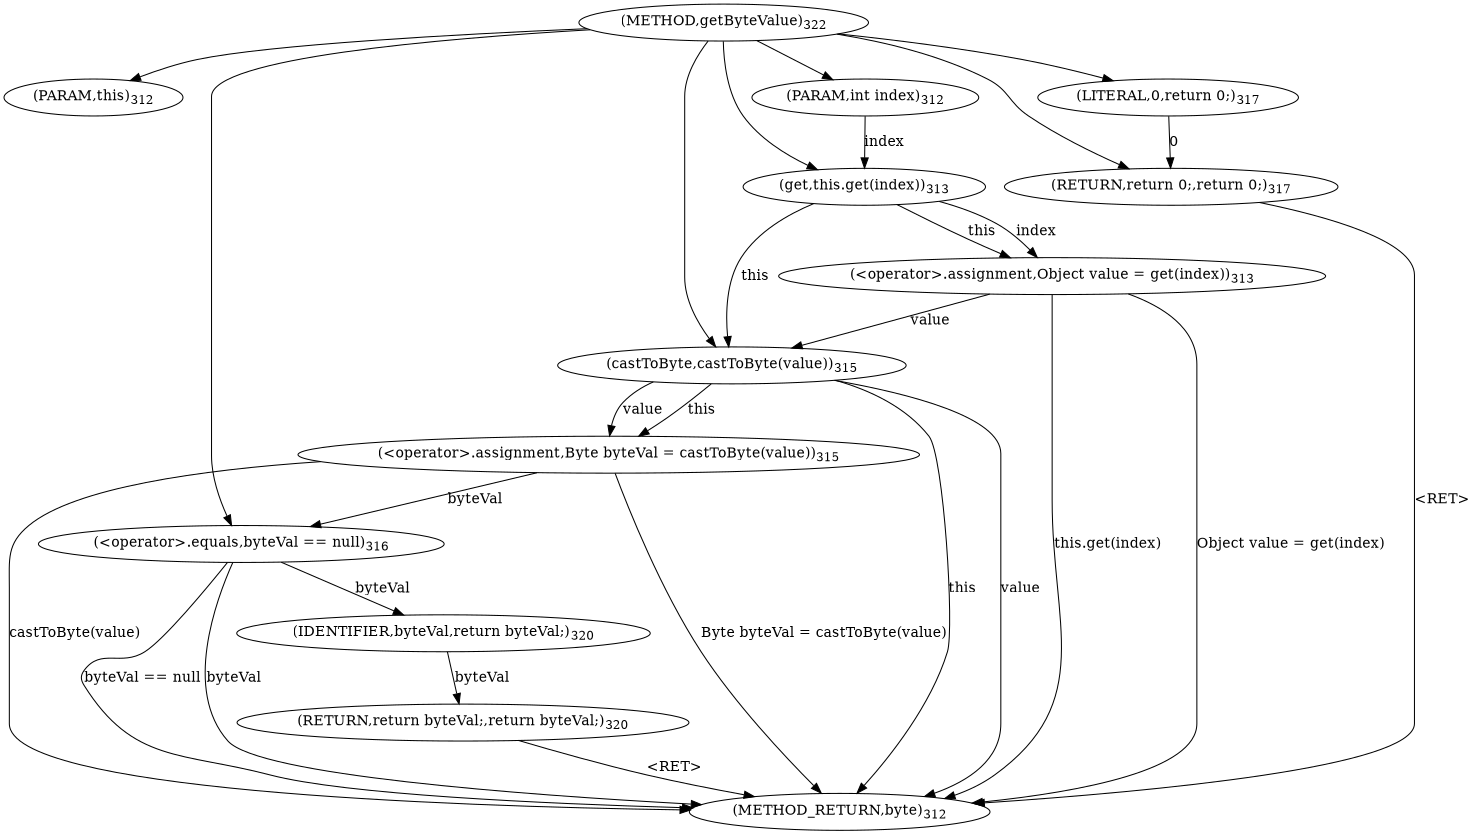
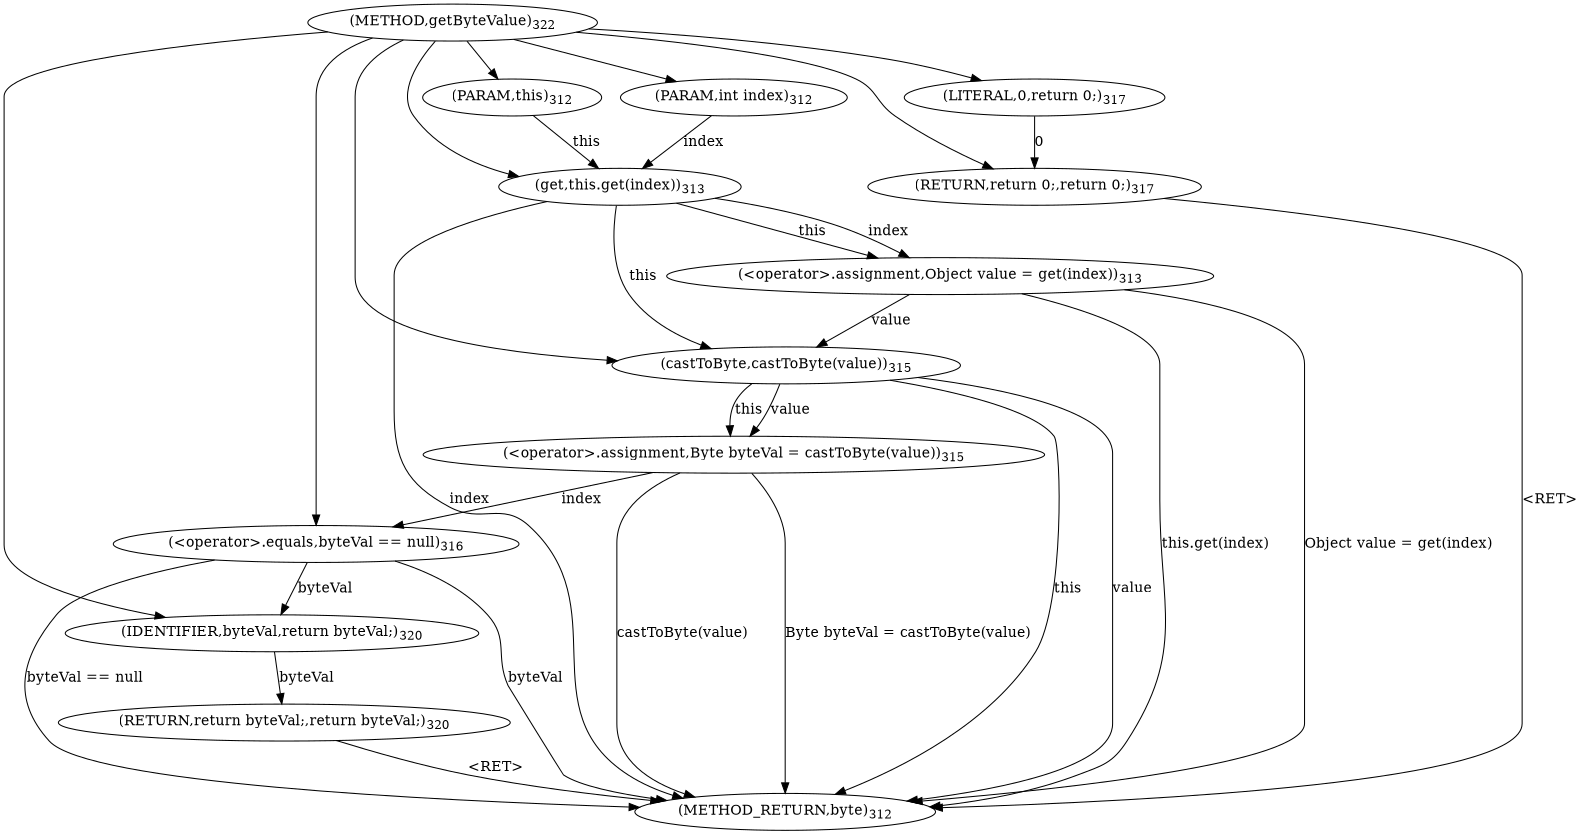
edge "(PARAM,this)" -> "(get,this.get(index))": added, label "this"
edge "(METHOD,getByteValue)" -> "(IDENTIFIER,byteVal,return byteVal;)": added
edge "(<operator>.assignment,Byte byteVal = castToByte(value))" -> "(<operator>.equals,byteVal == null)": label "byteVal" -> "index"
edge "(get,this.get(index))" -> "(METHOD_RETURN,byte)": added, label "index"
